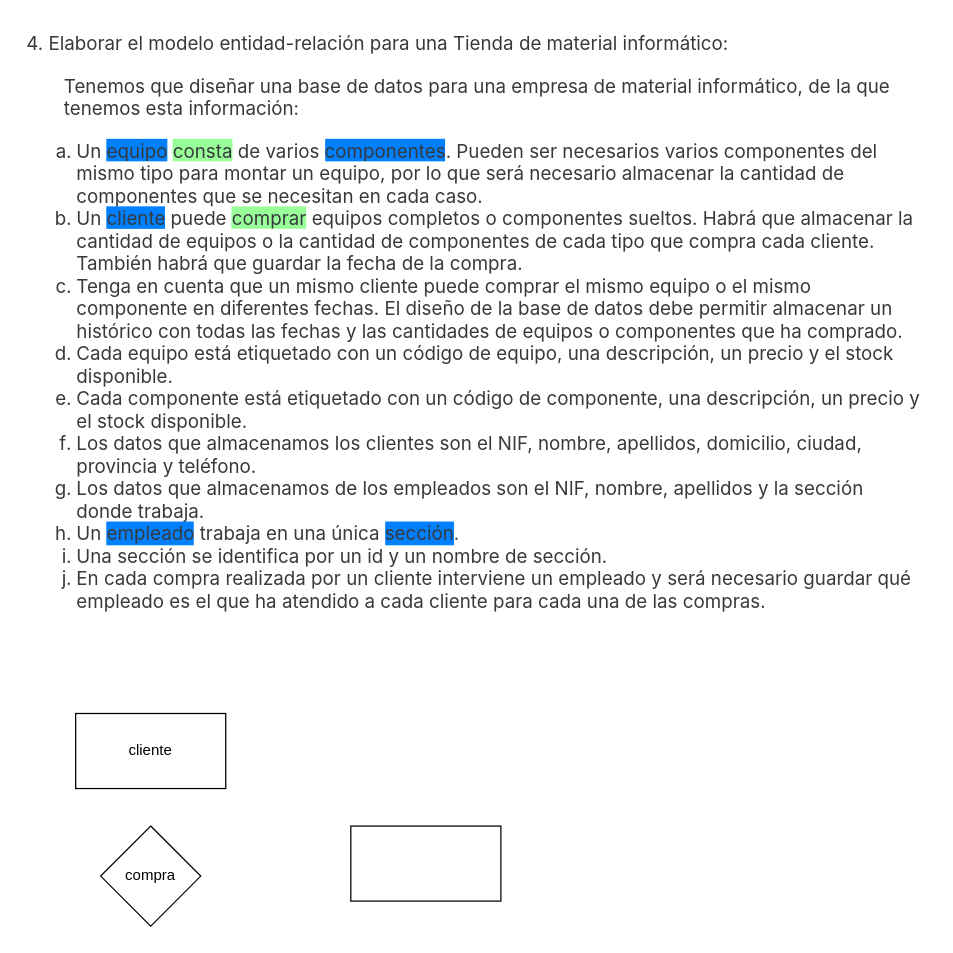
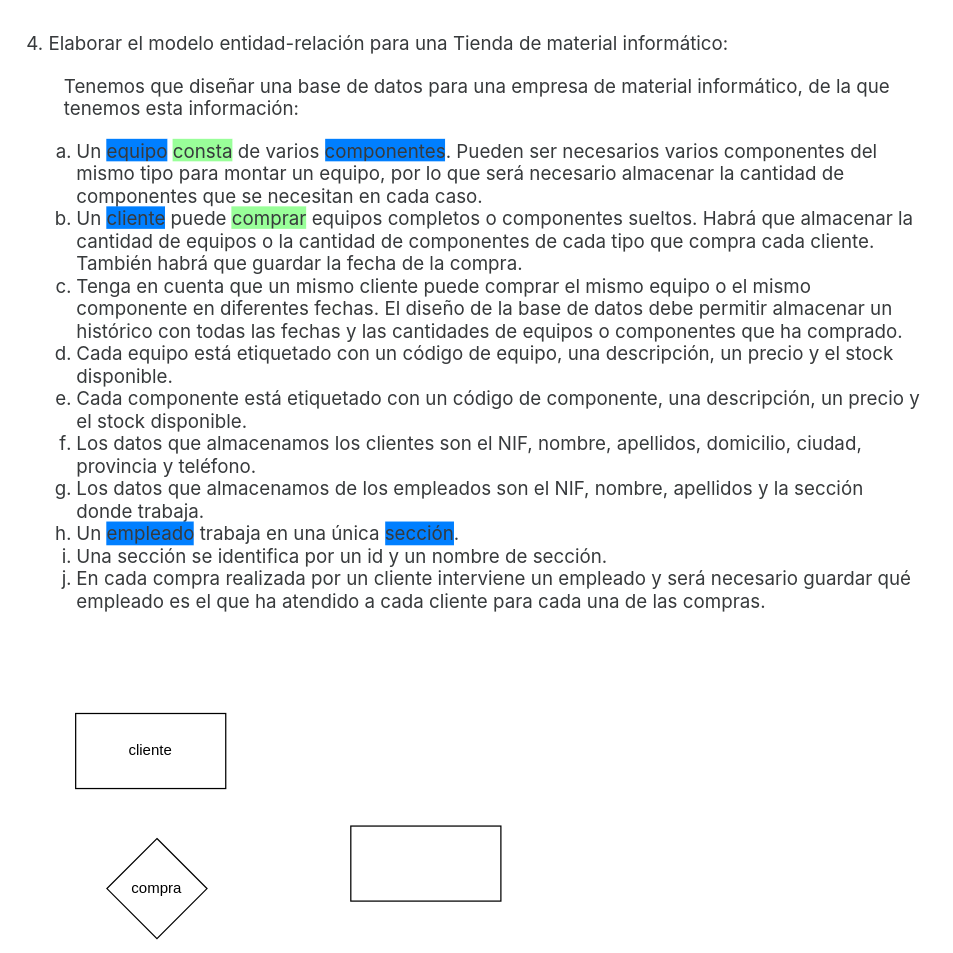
node "compra": moved (151, 876) -> (157, 888)
